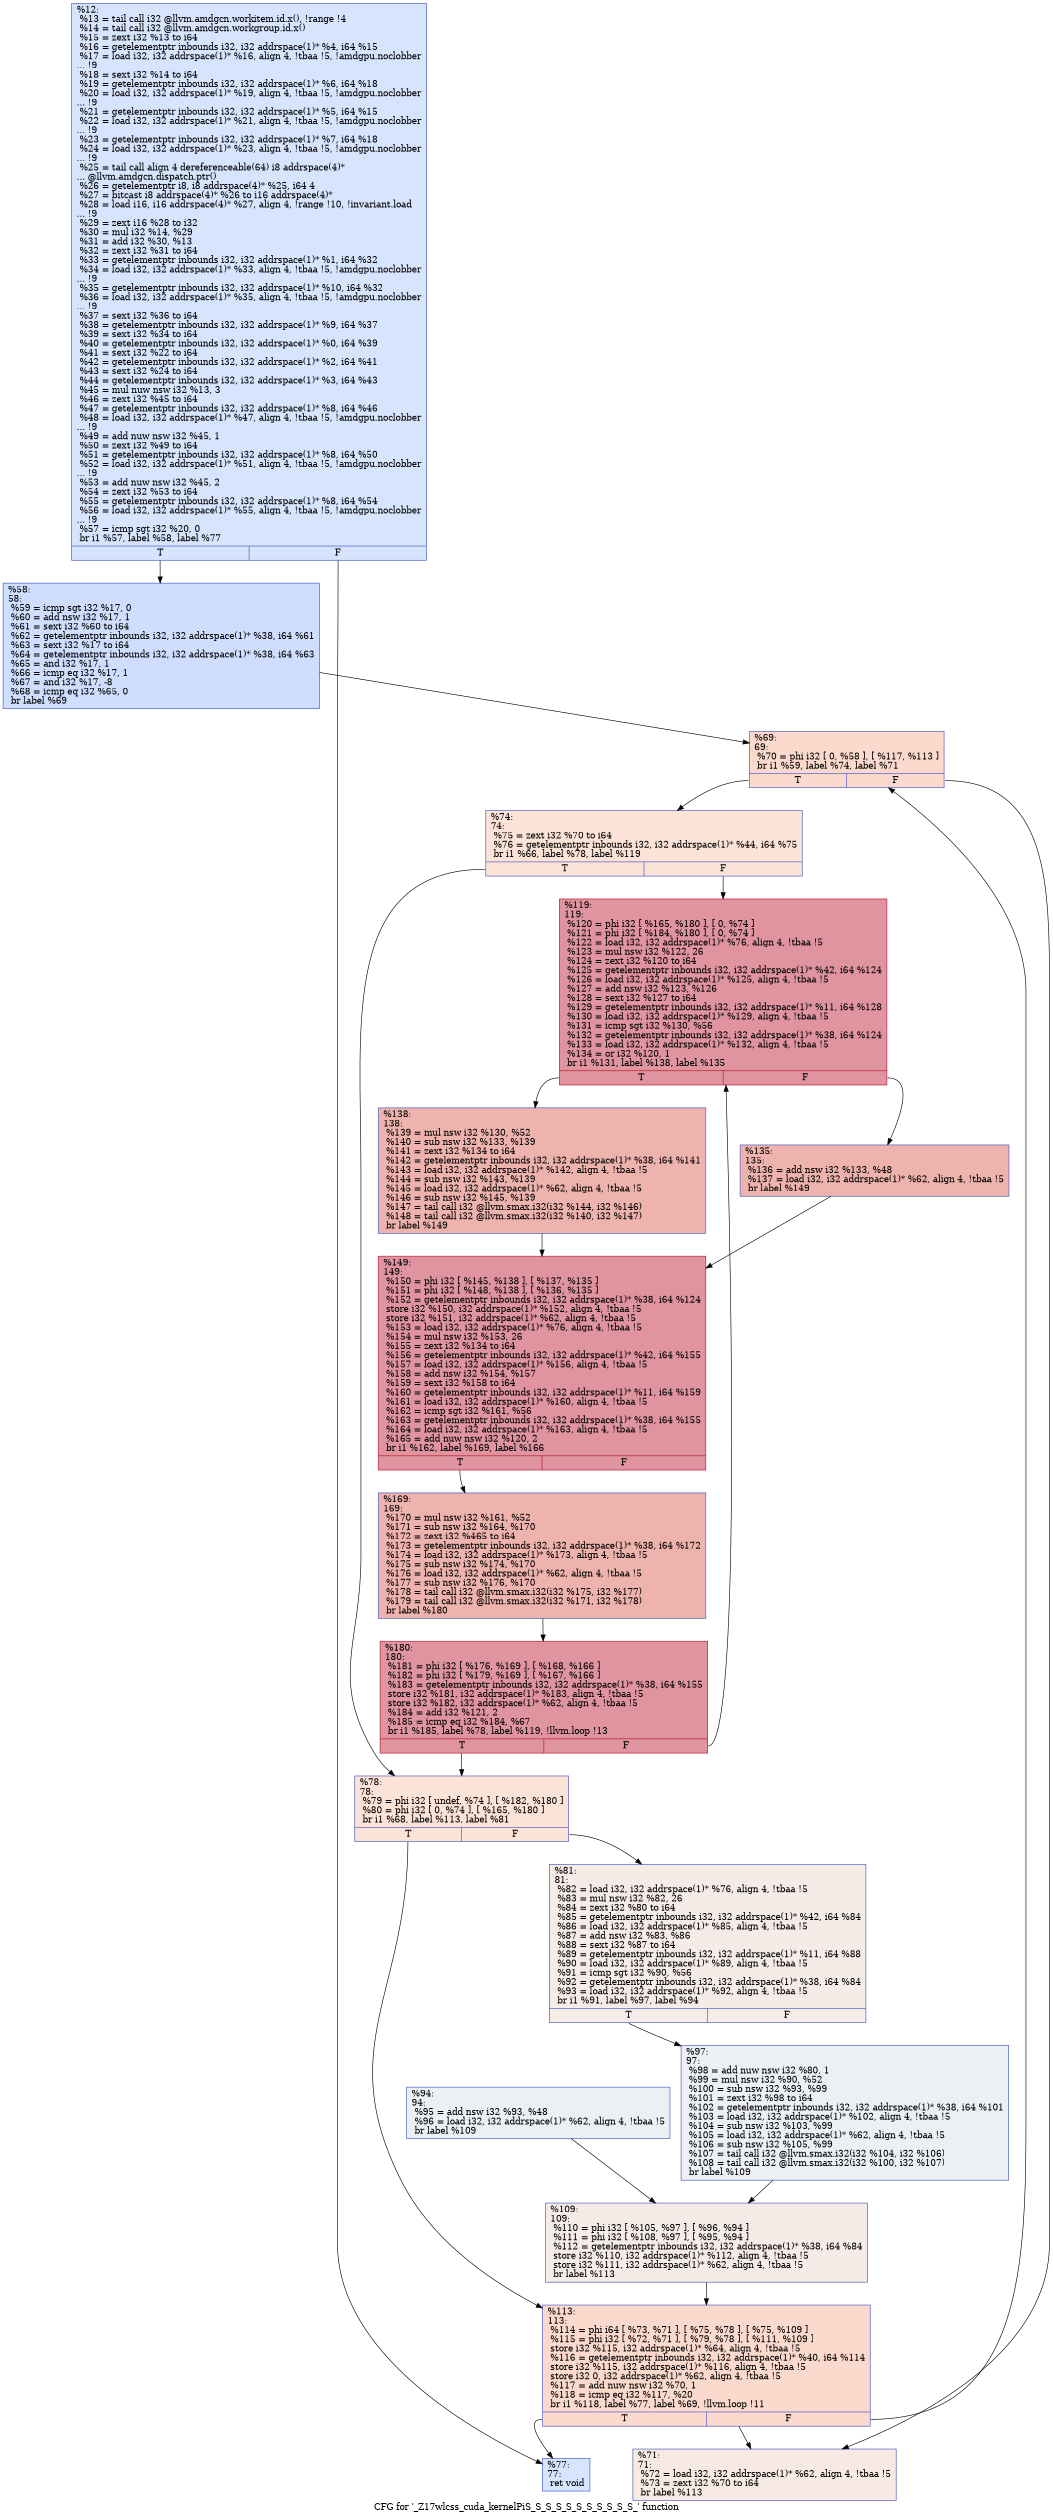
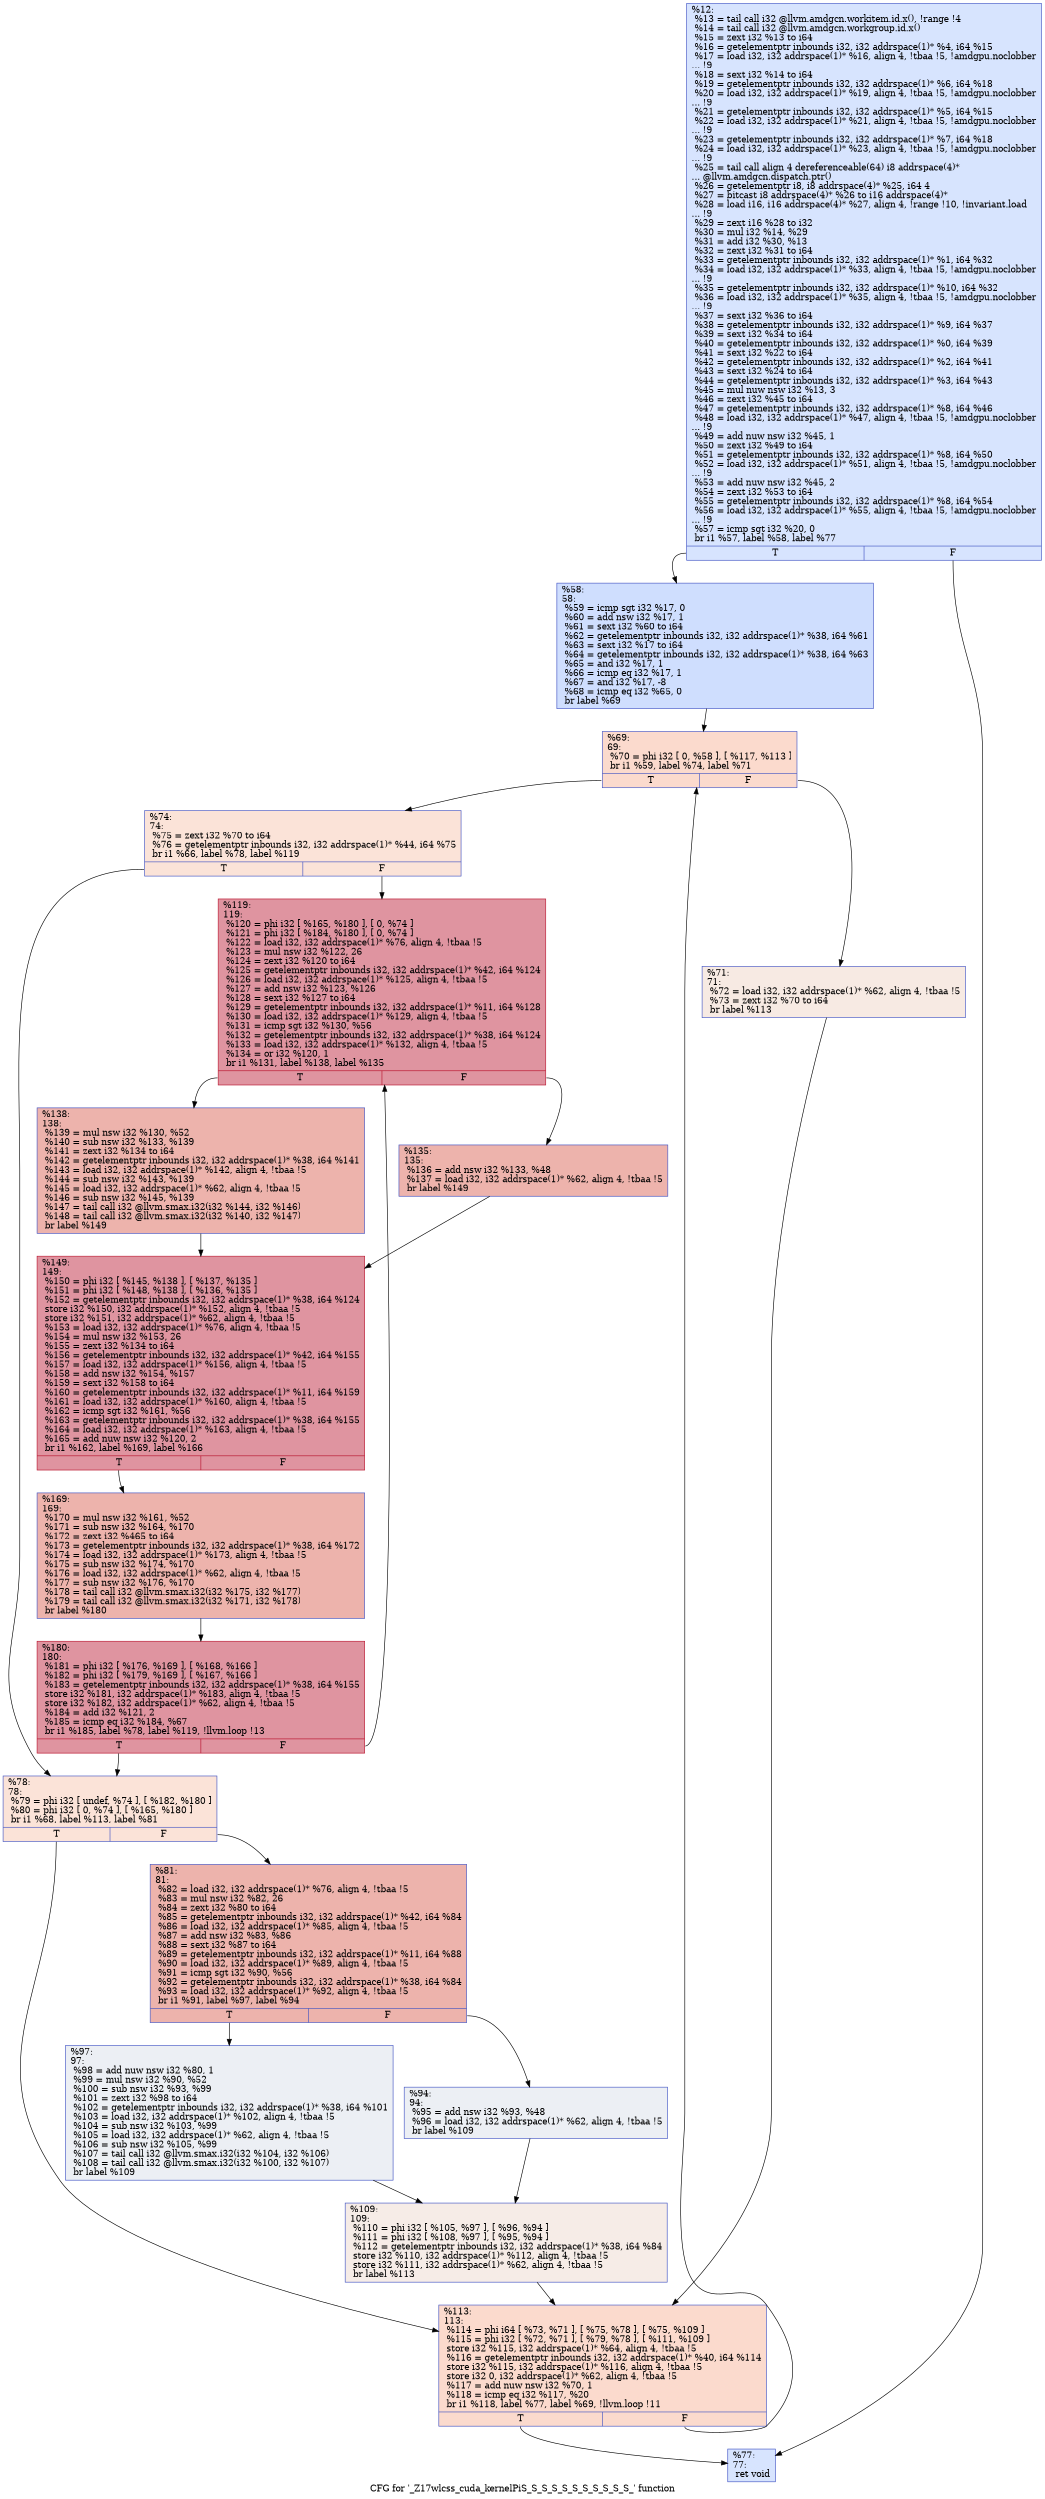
node "%81:": fillcolor #ead5c970 -> #d6524470
edge "%81:" -> "%94:": added
edge "%113:" -> "%71:": reversed
